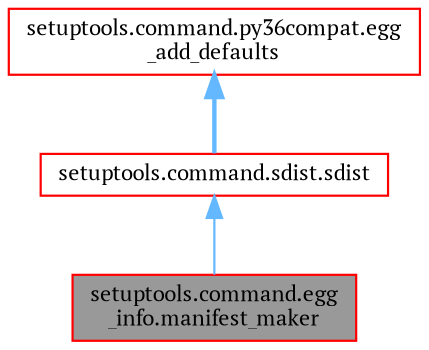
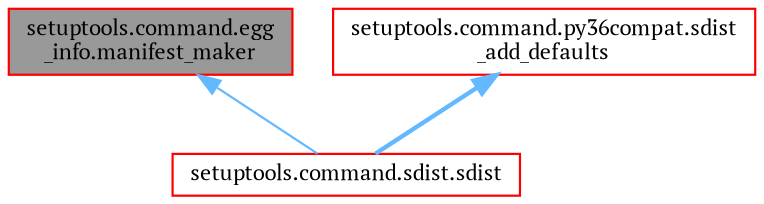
node "setuptools.command.py36compat.egg _add_defaults": label "setuptools.command.py36compat.egg _add_defaults" -> "setuptools.command.py36compat.sdist _add_defaults"
edge "setuptools.command.egg _info.manifest_maker" -> "setuptools.command.sdist.sdist": reversed
